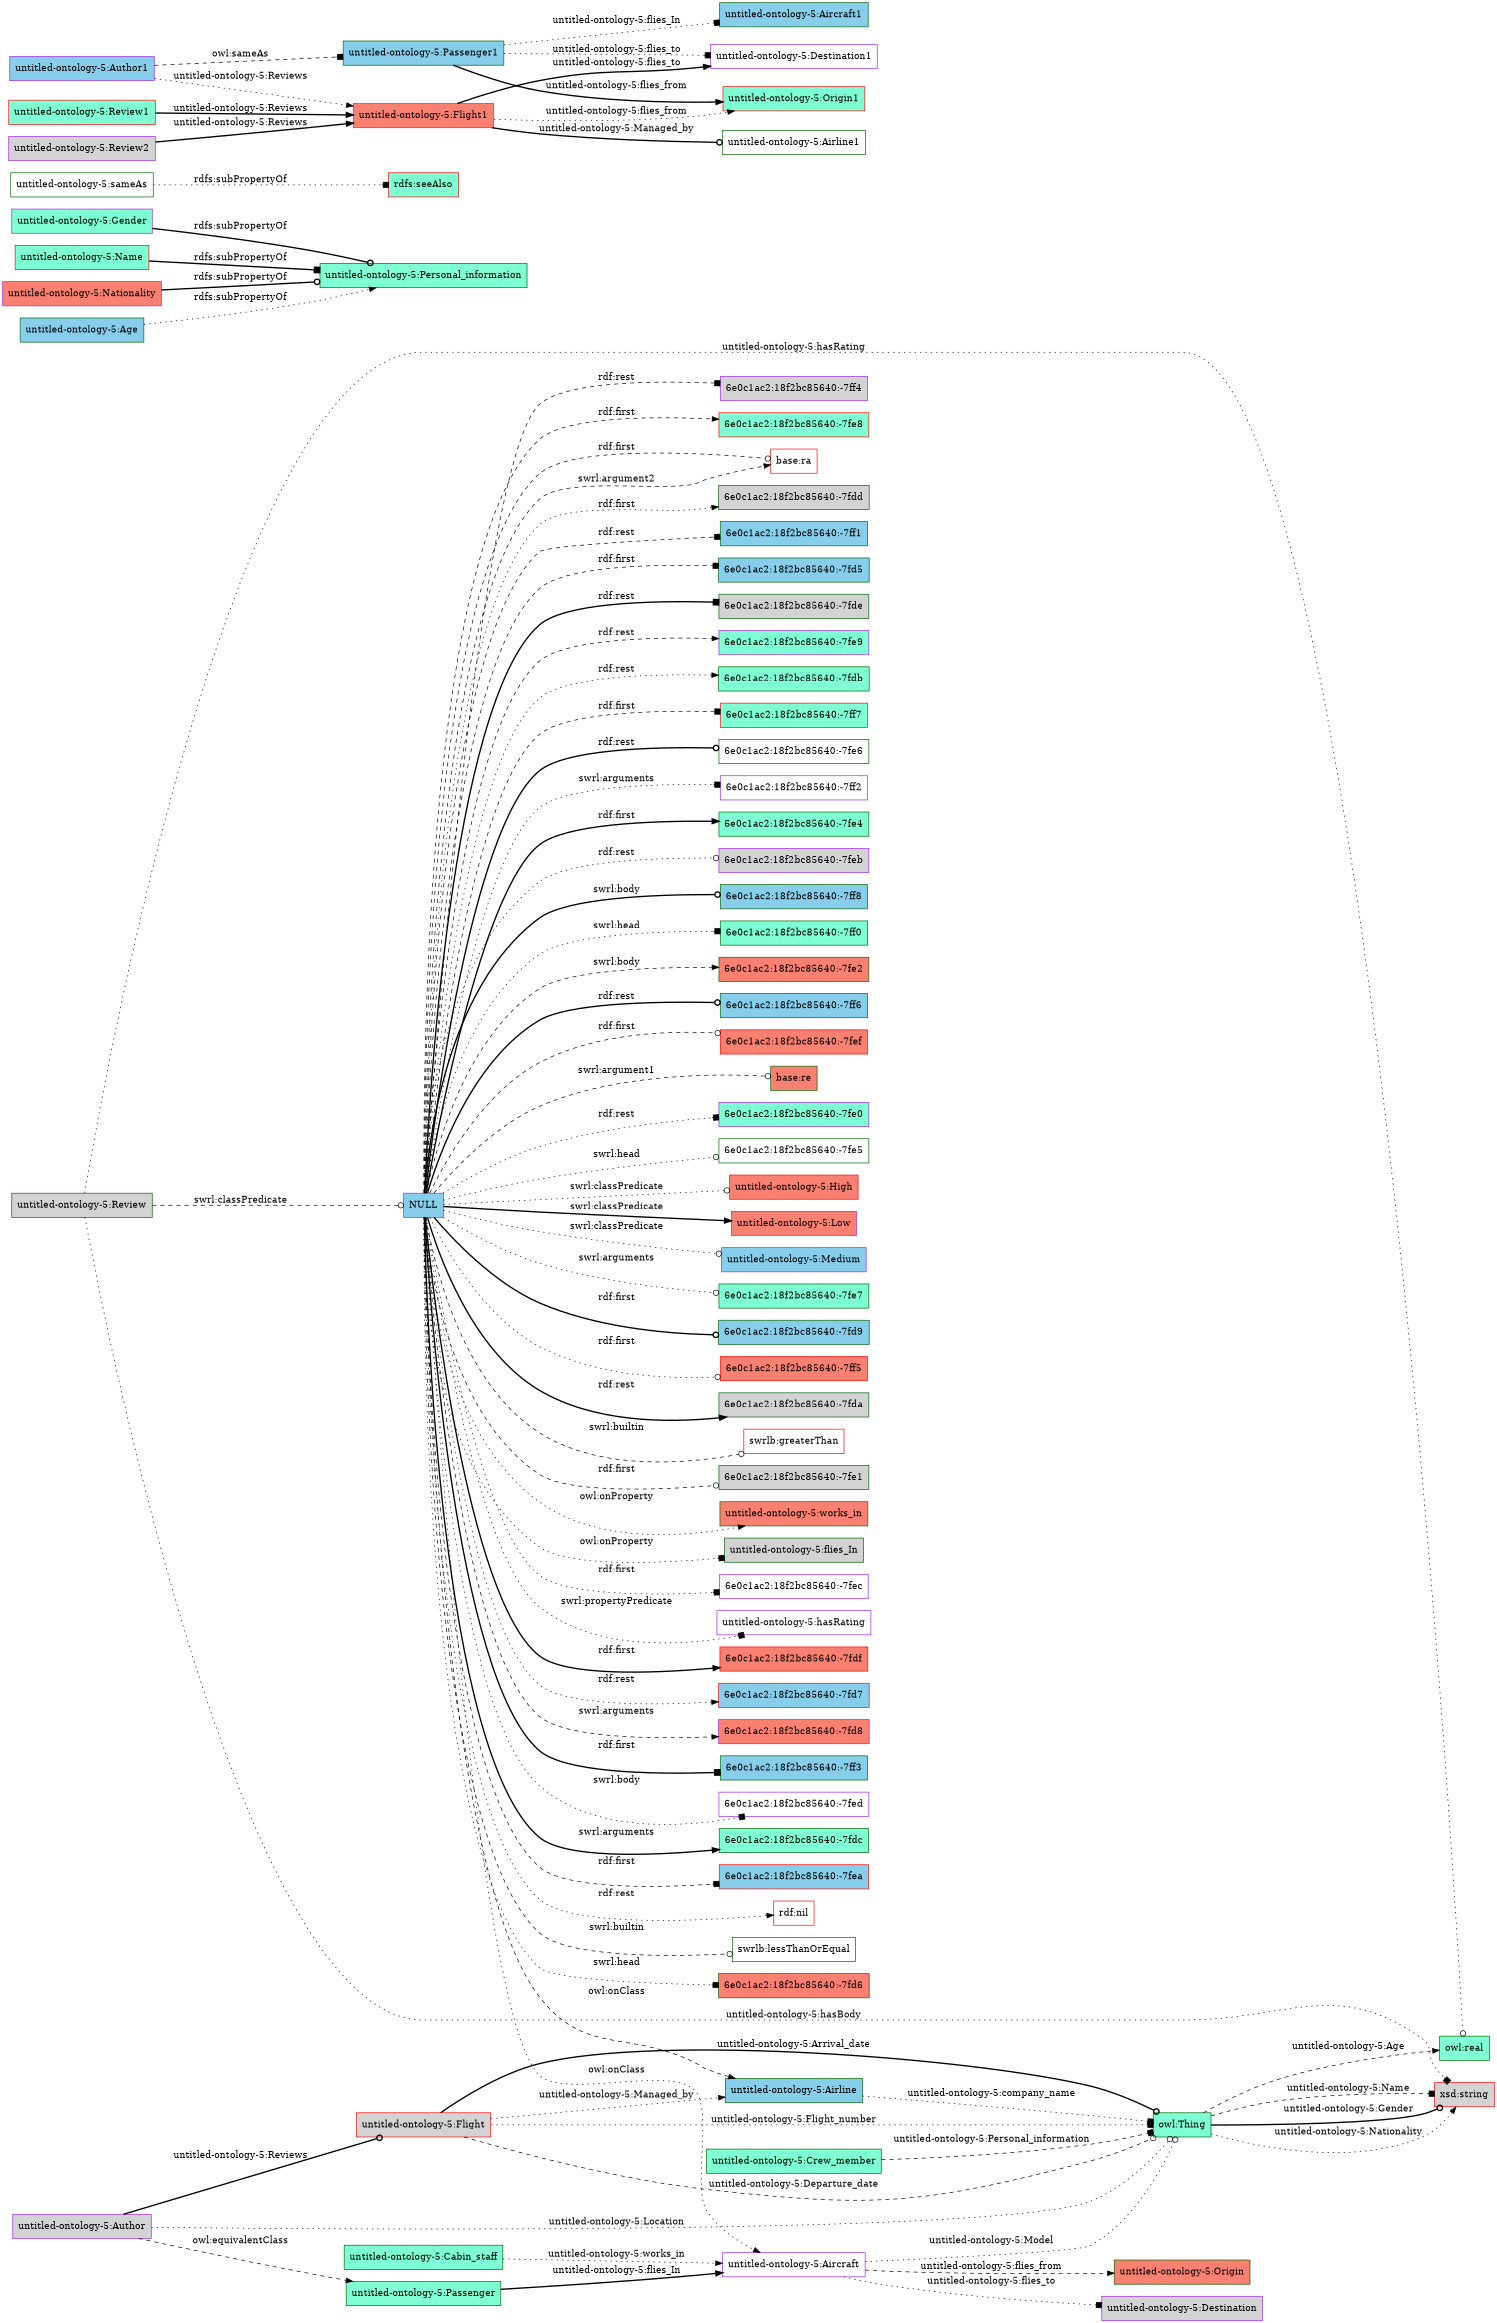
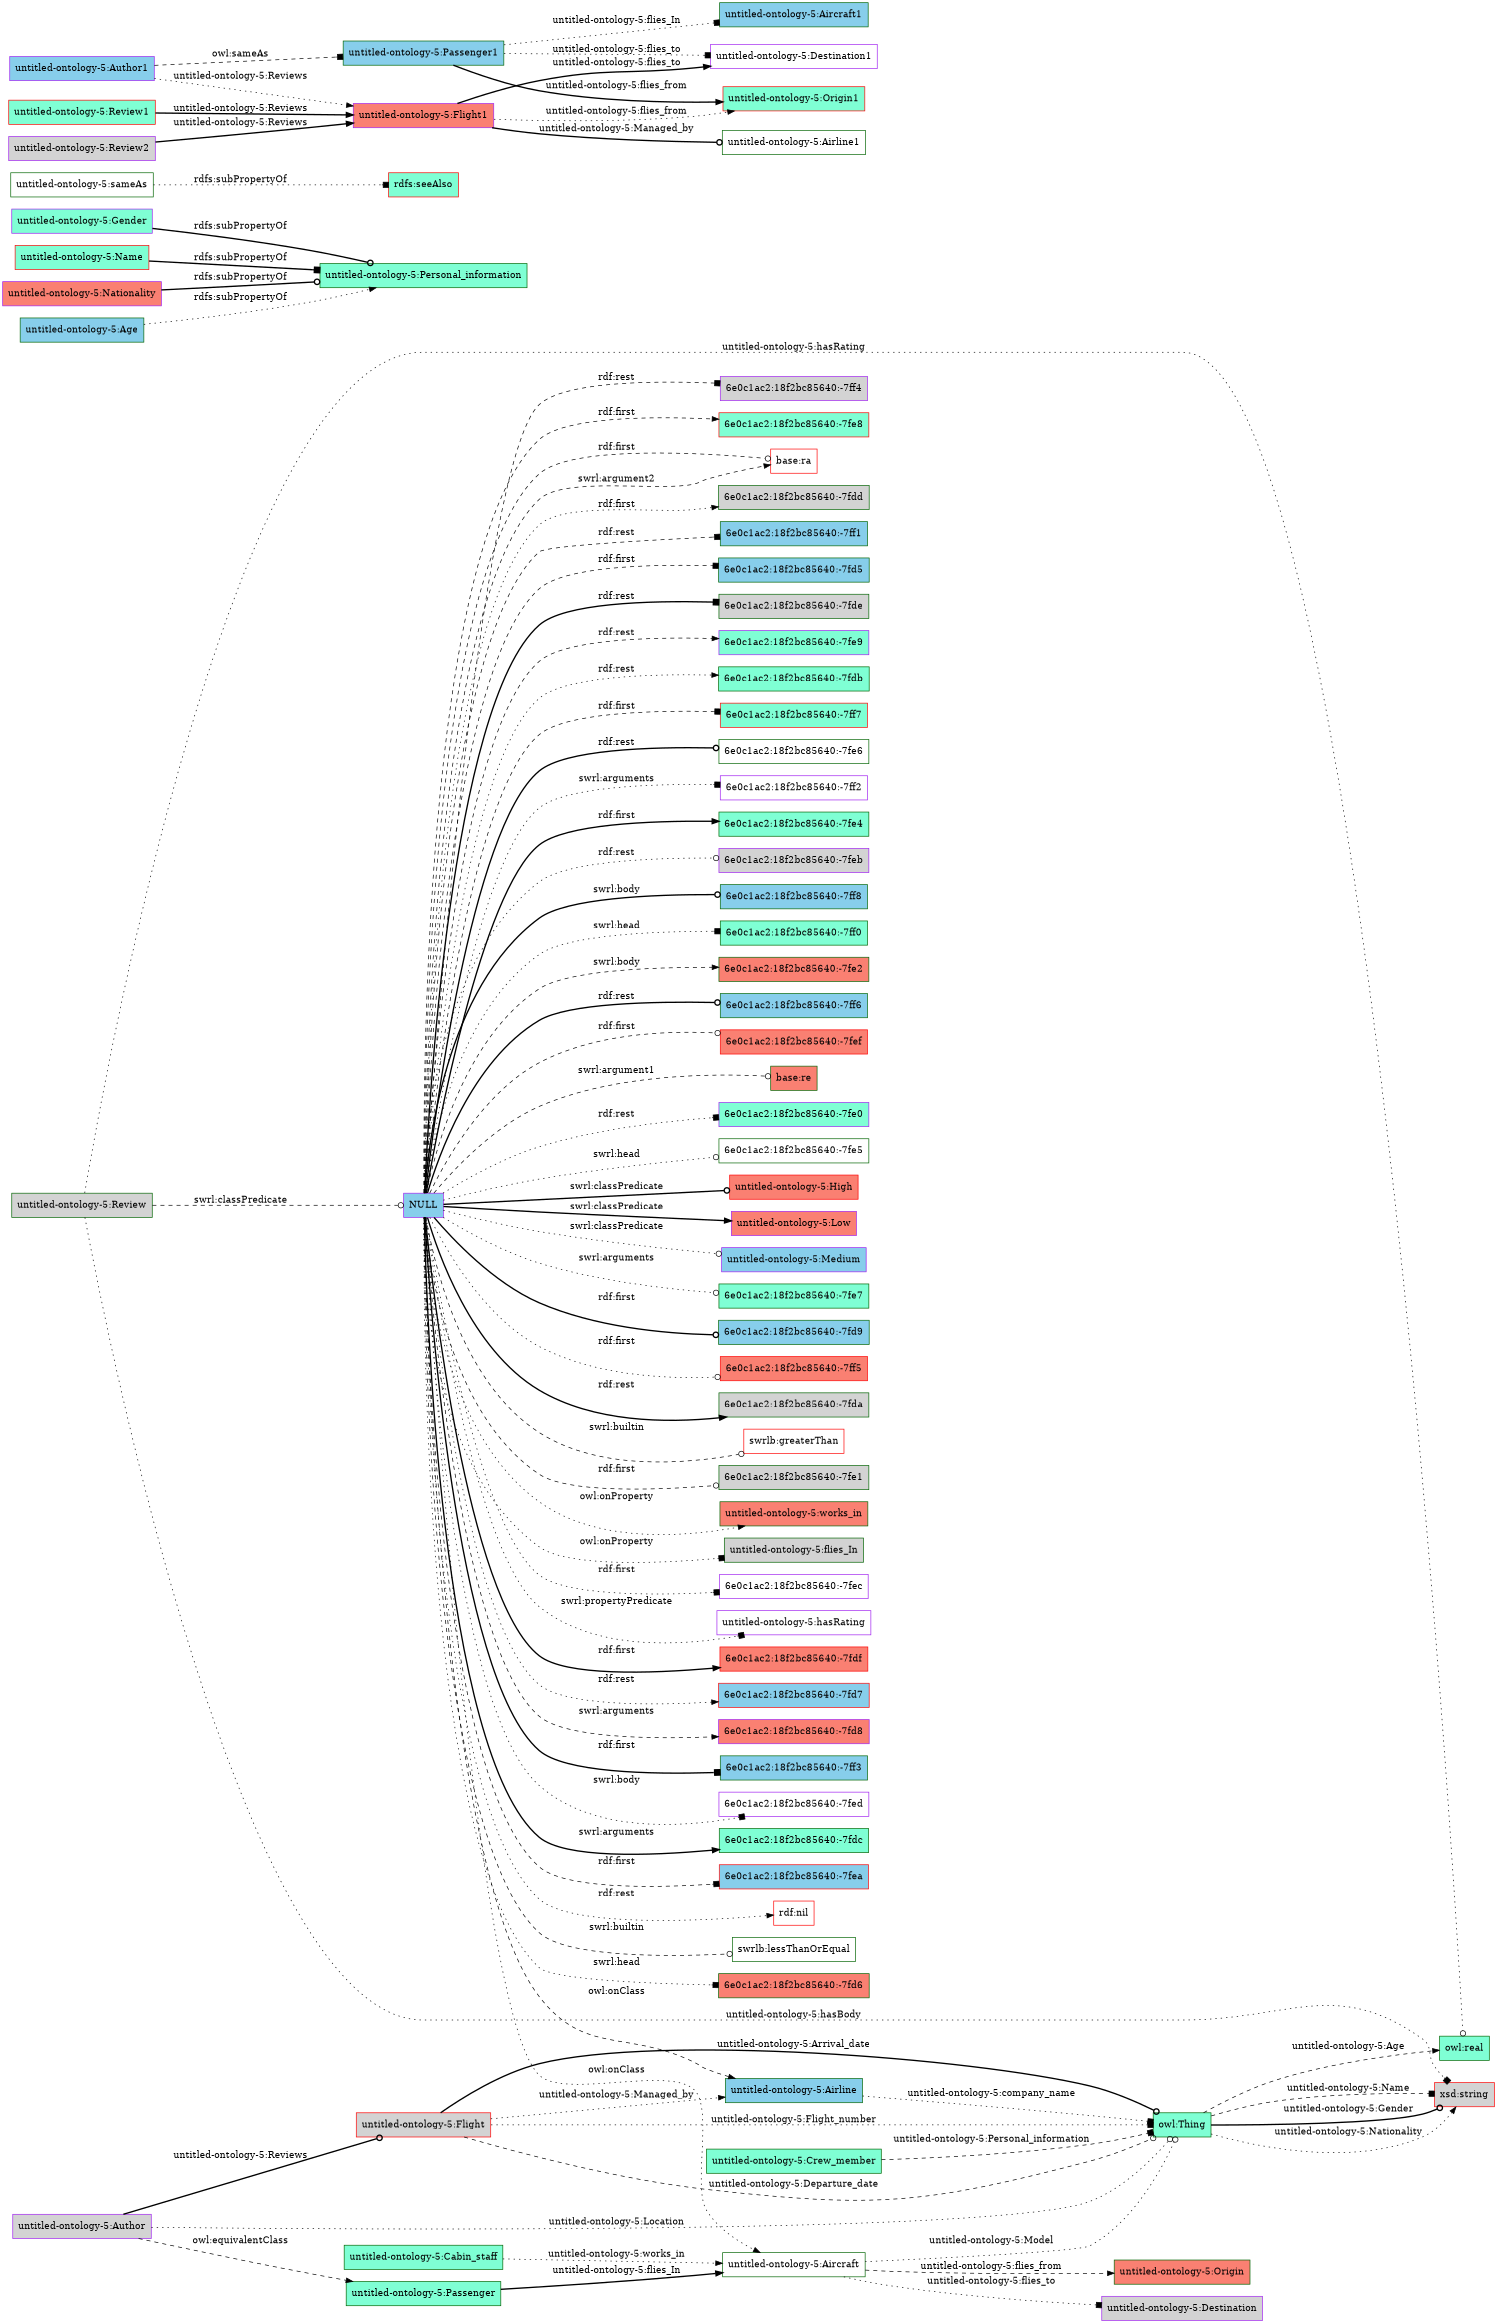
edge "NULL" -> "untitled-ontology-5:High": style dotted -> bold
node "untitled-ontology-5:Aircraft": color purple -> darkgreen
